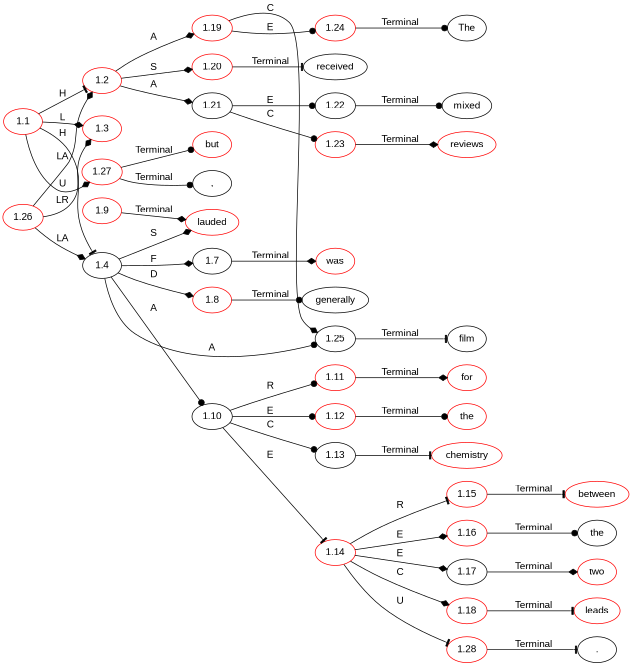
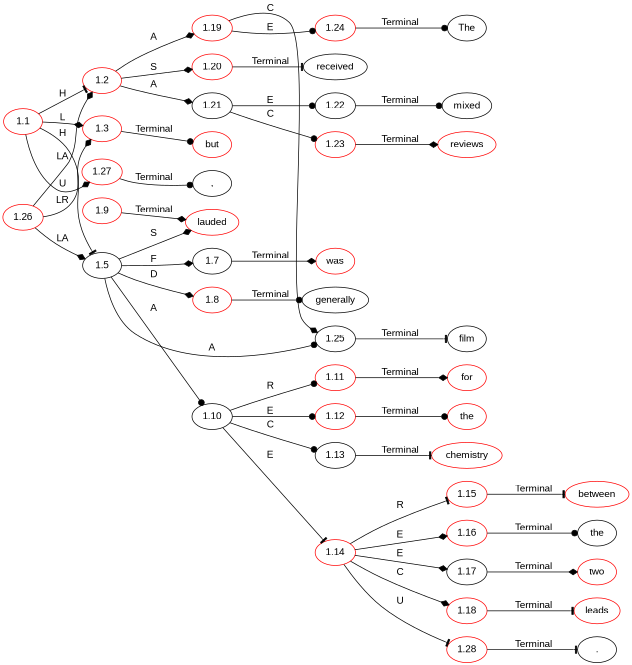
edge "1.27" -> "but": now "1.3" -> "but"
node "1.4": label "1.4" -> "1.5"
